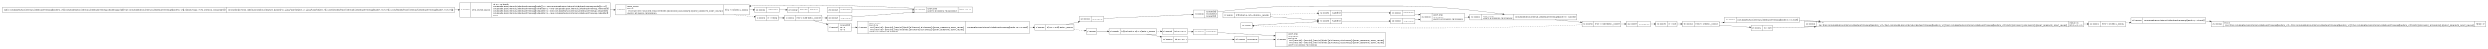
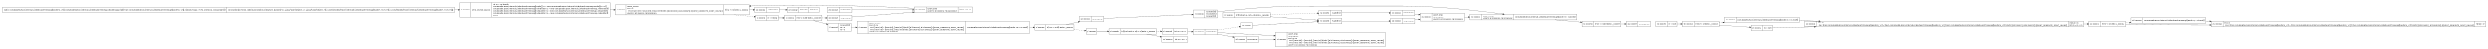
edge "36: 0x004f" -> "18: 0x004f": removed
edge "23: 0x005c" -> "25: 0x0062": added
edge "13: 0x0040" -> "14: 0x0042": now "33: 0x0022" -> "14: 0x0042"
edge "10: 0x0030" -> "34: 0x0022": now "33: 0x0022" -> "34: 0x0022"
